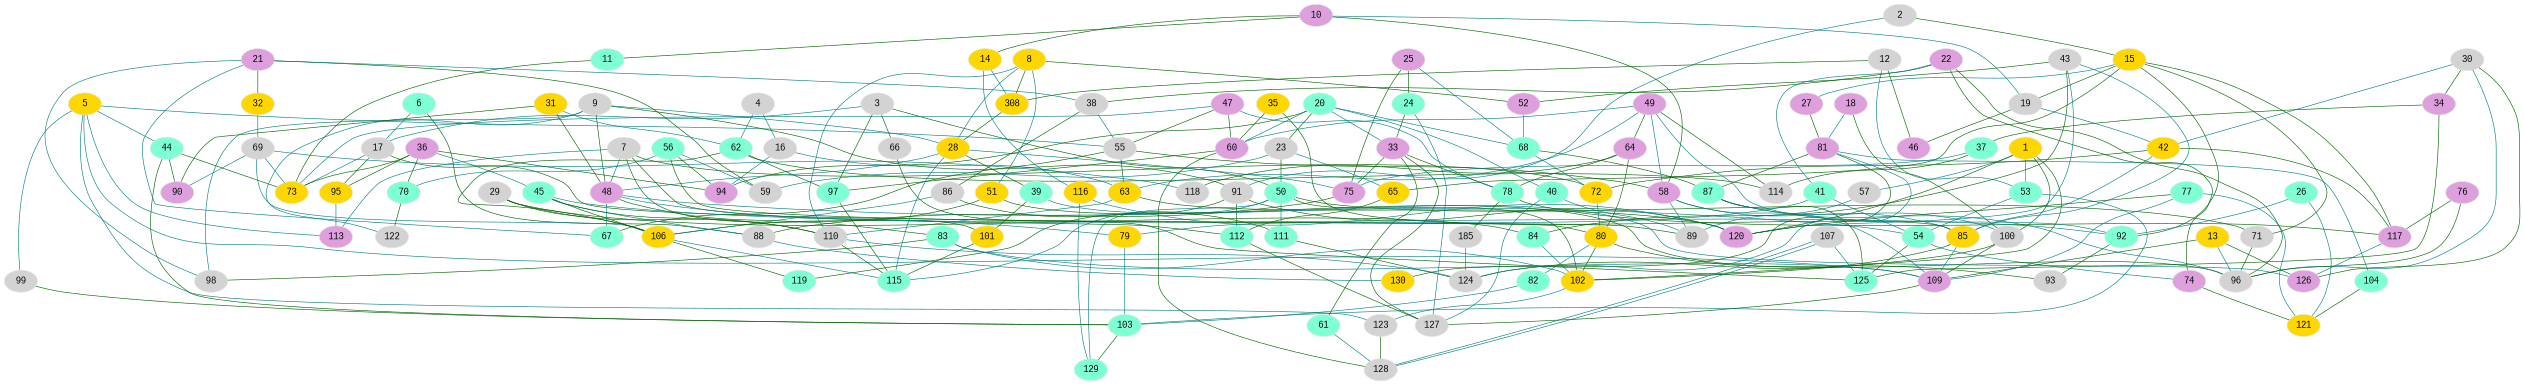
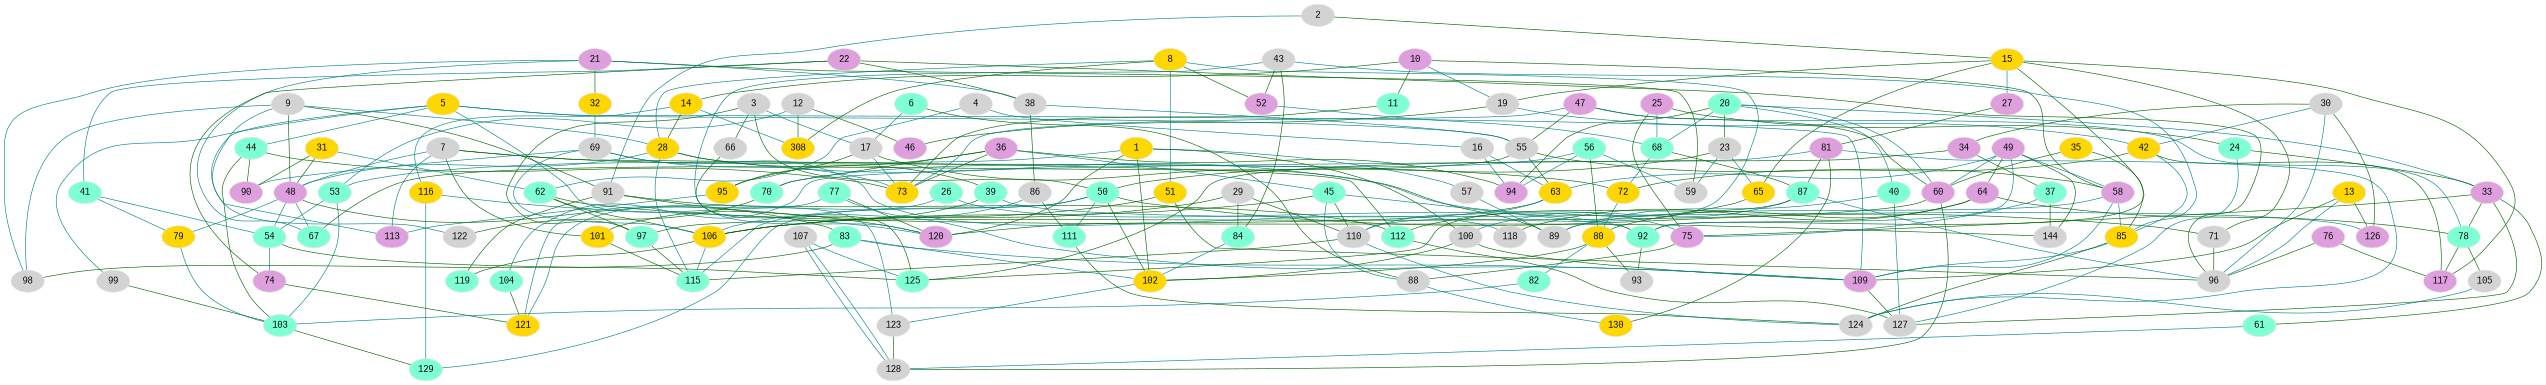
node "18": removed
edge "308" -- "28": now "14" -- "28"
edge "56" -- "94": color darkgreen -> teal
node "114": label "114" -> "144"
node "185": label "185" -> "105"
edge "117" -- "126": removed
